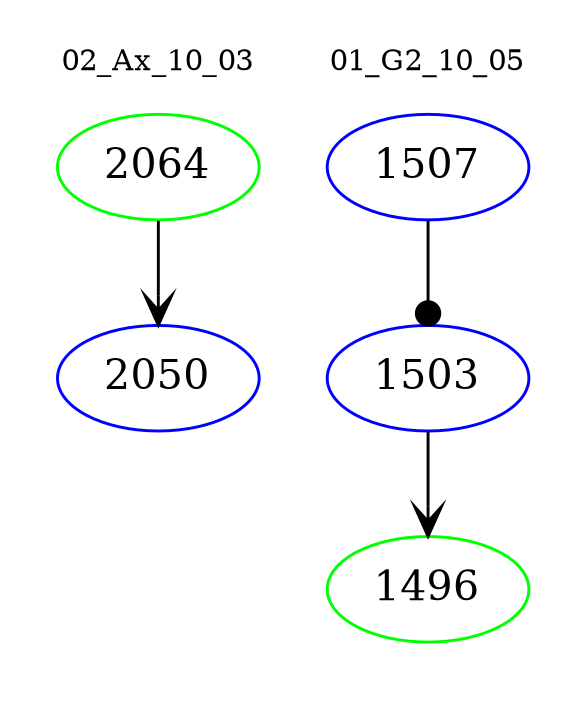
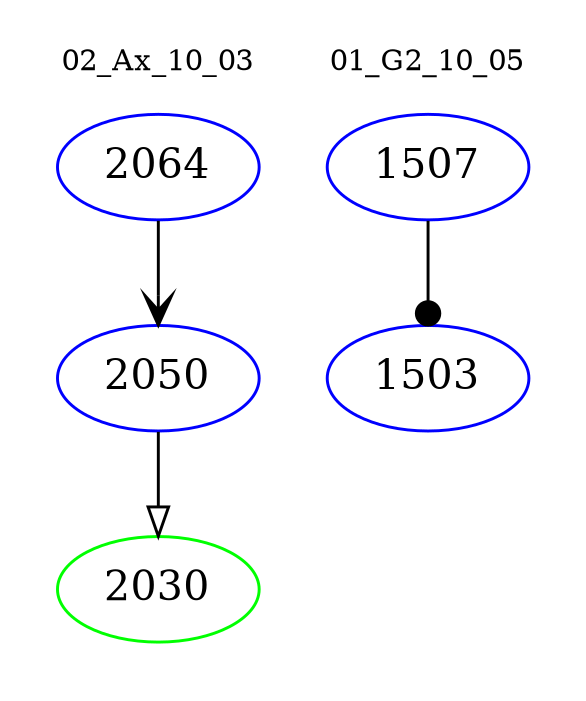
node "2064": color green -> blue
node "2030": added
node "1496": removed
